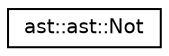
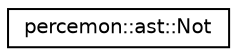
node "ast::ast::Not": label "ast::ast::Not" -> "percemon::ast::Not"
